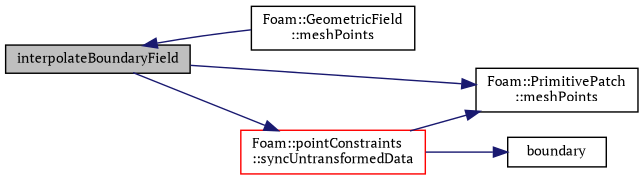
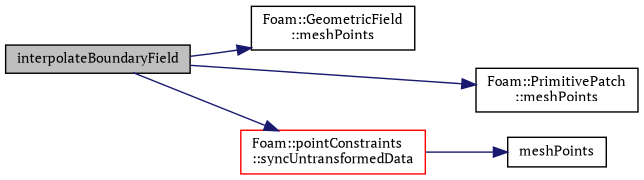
edge "Foam::GeometricField ::meshPoints" -> "interpolateBoundaryField": reversed
edge "Foam::pointConstraints ::syncUntransformedData" -> "Foam::PrimitivePatch ::meshPoints": removed
node "boundary": label "boundary" -> "meshPoints"
